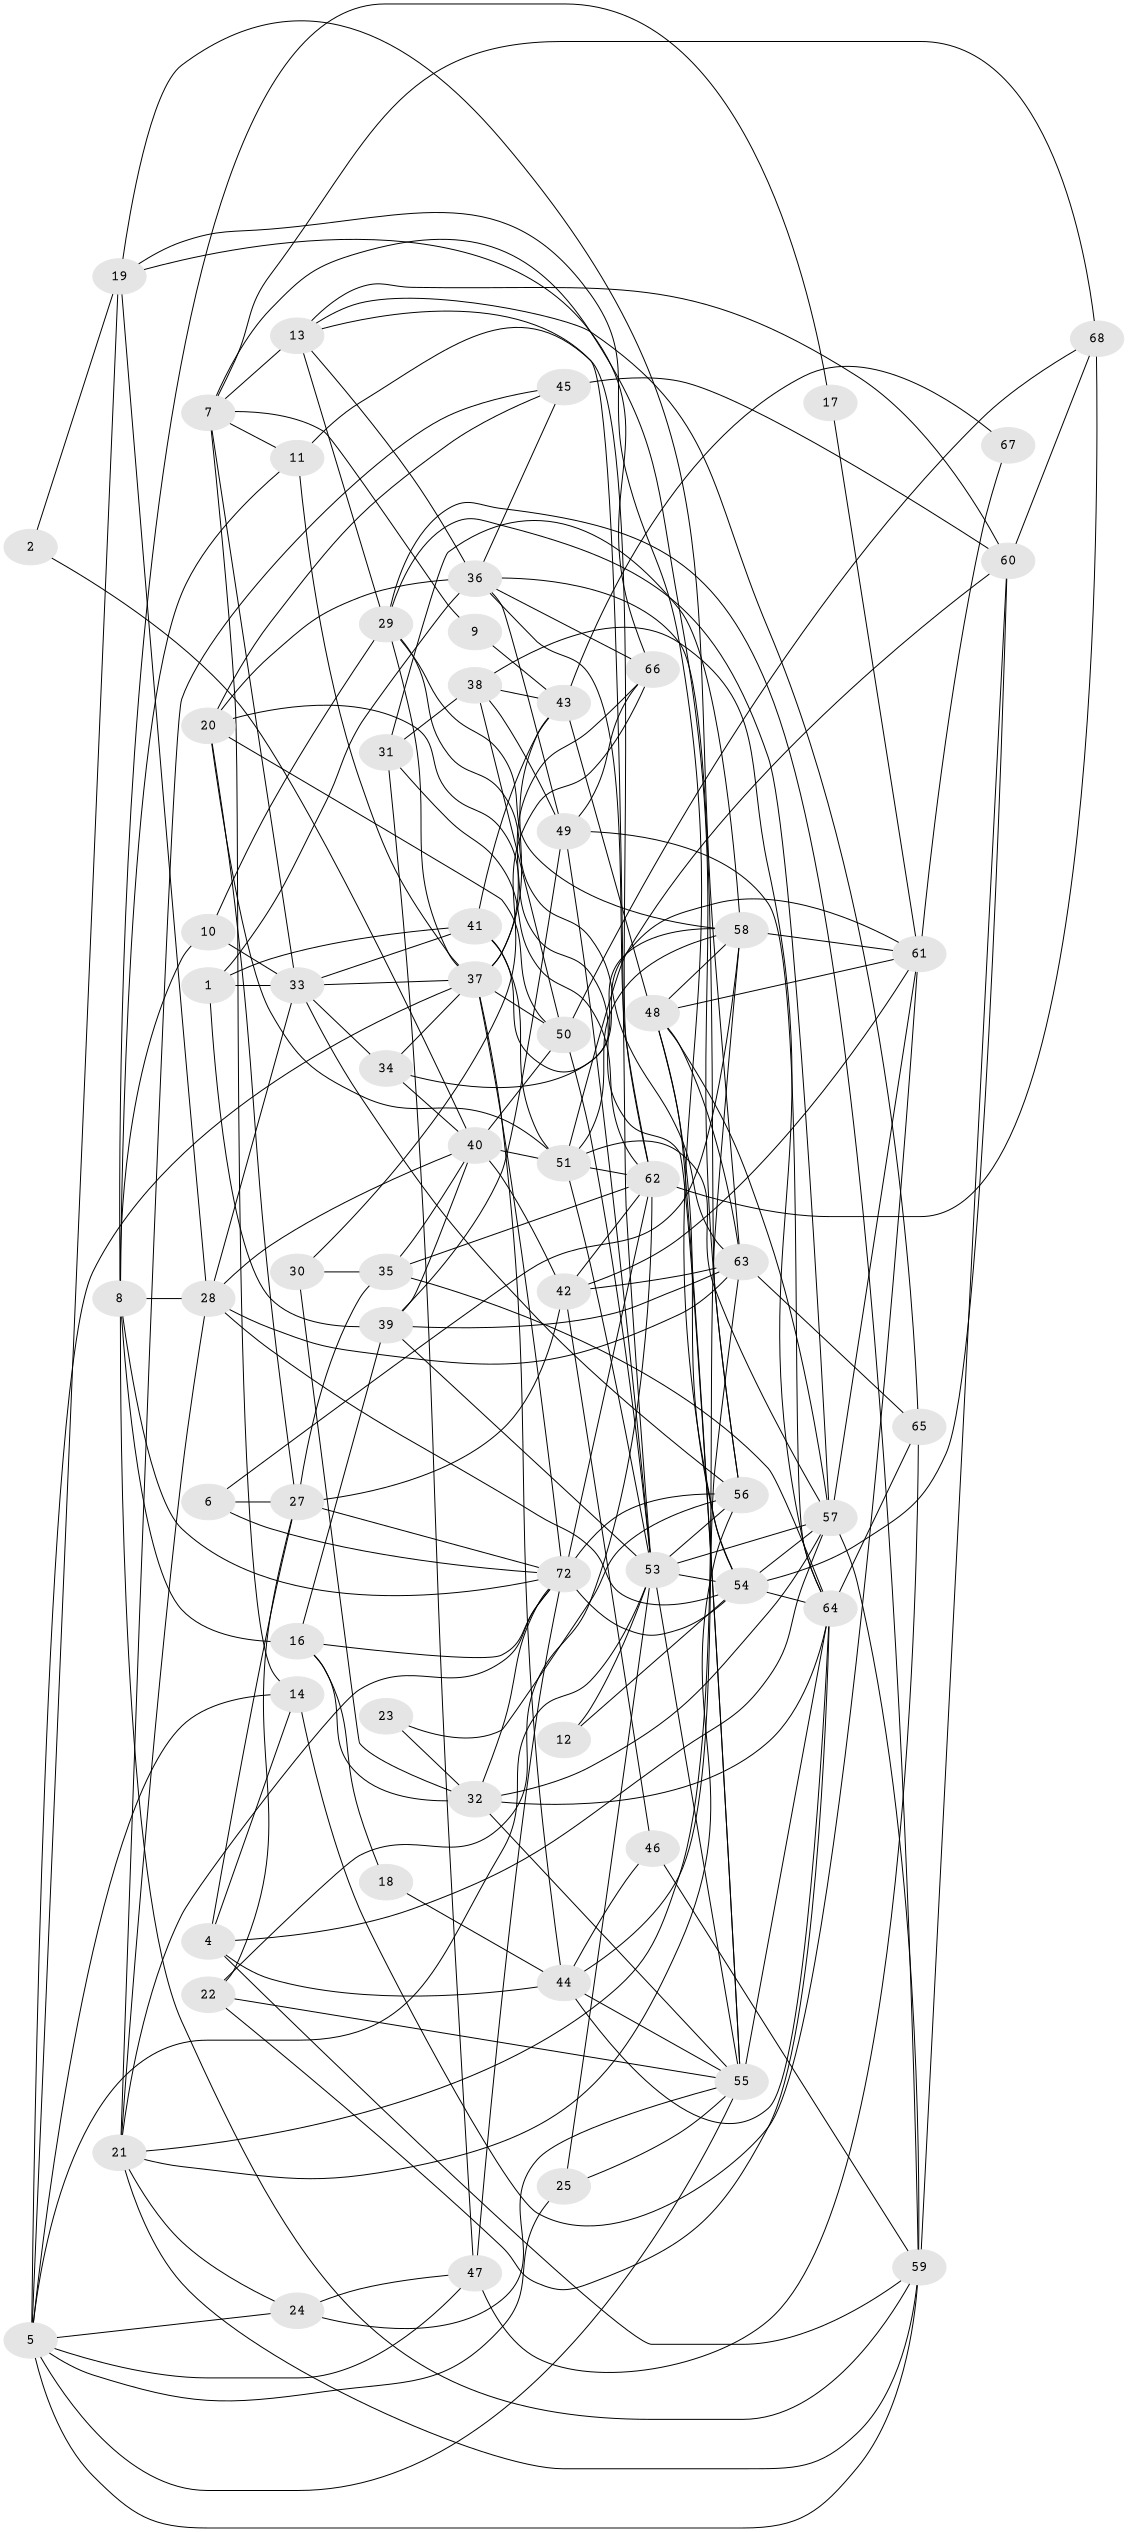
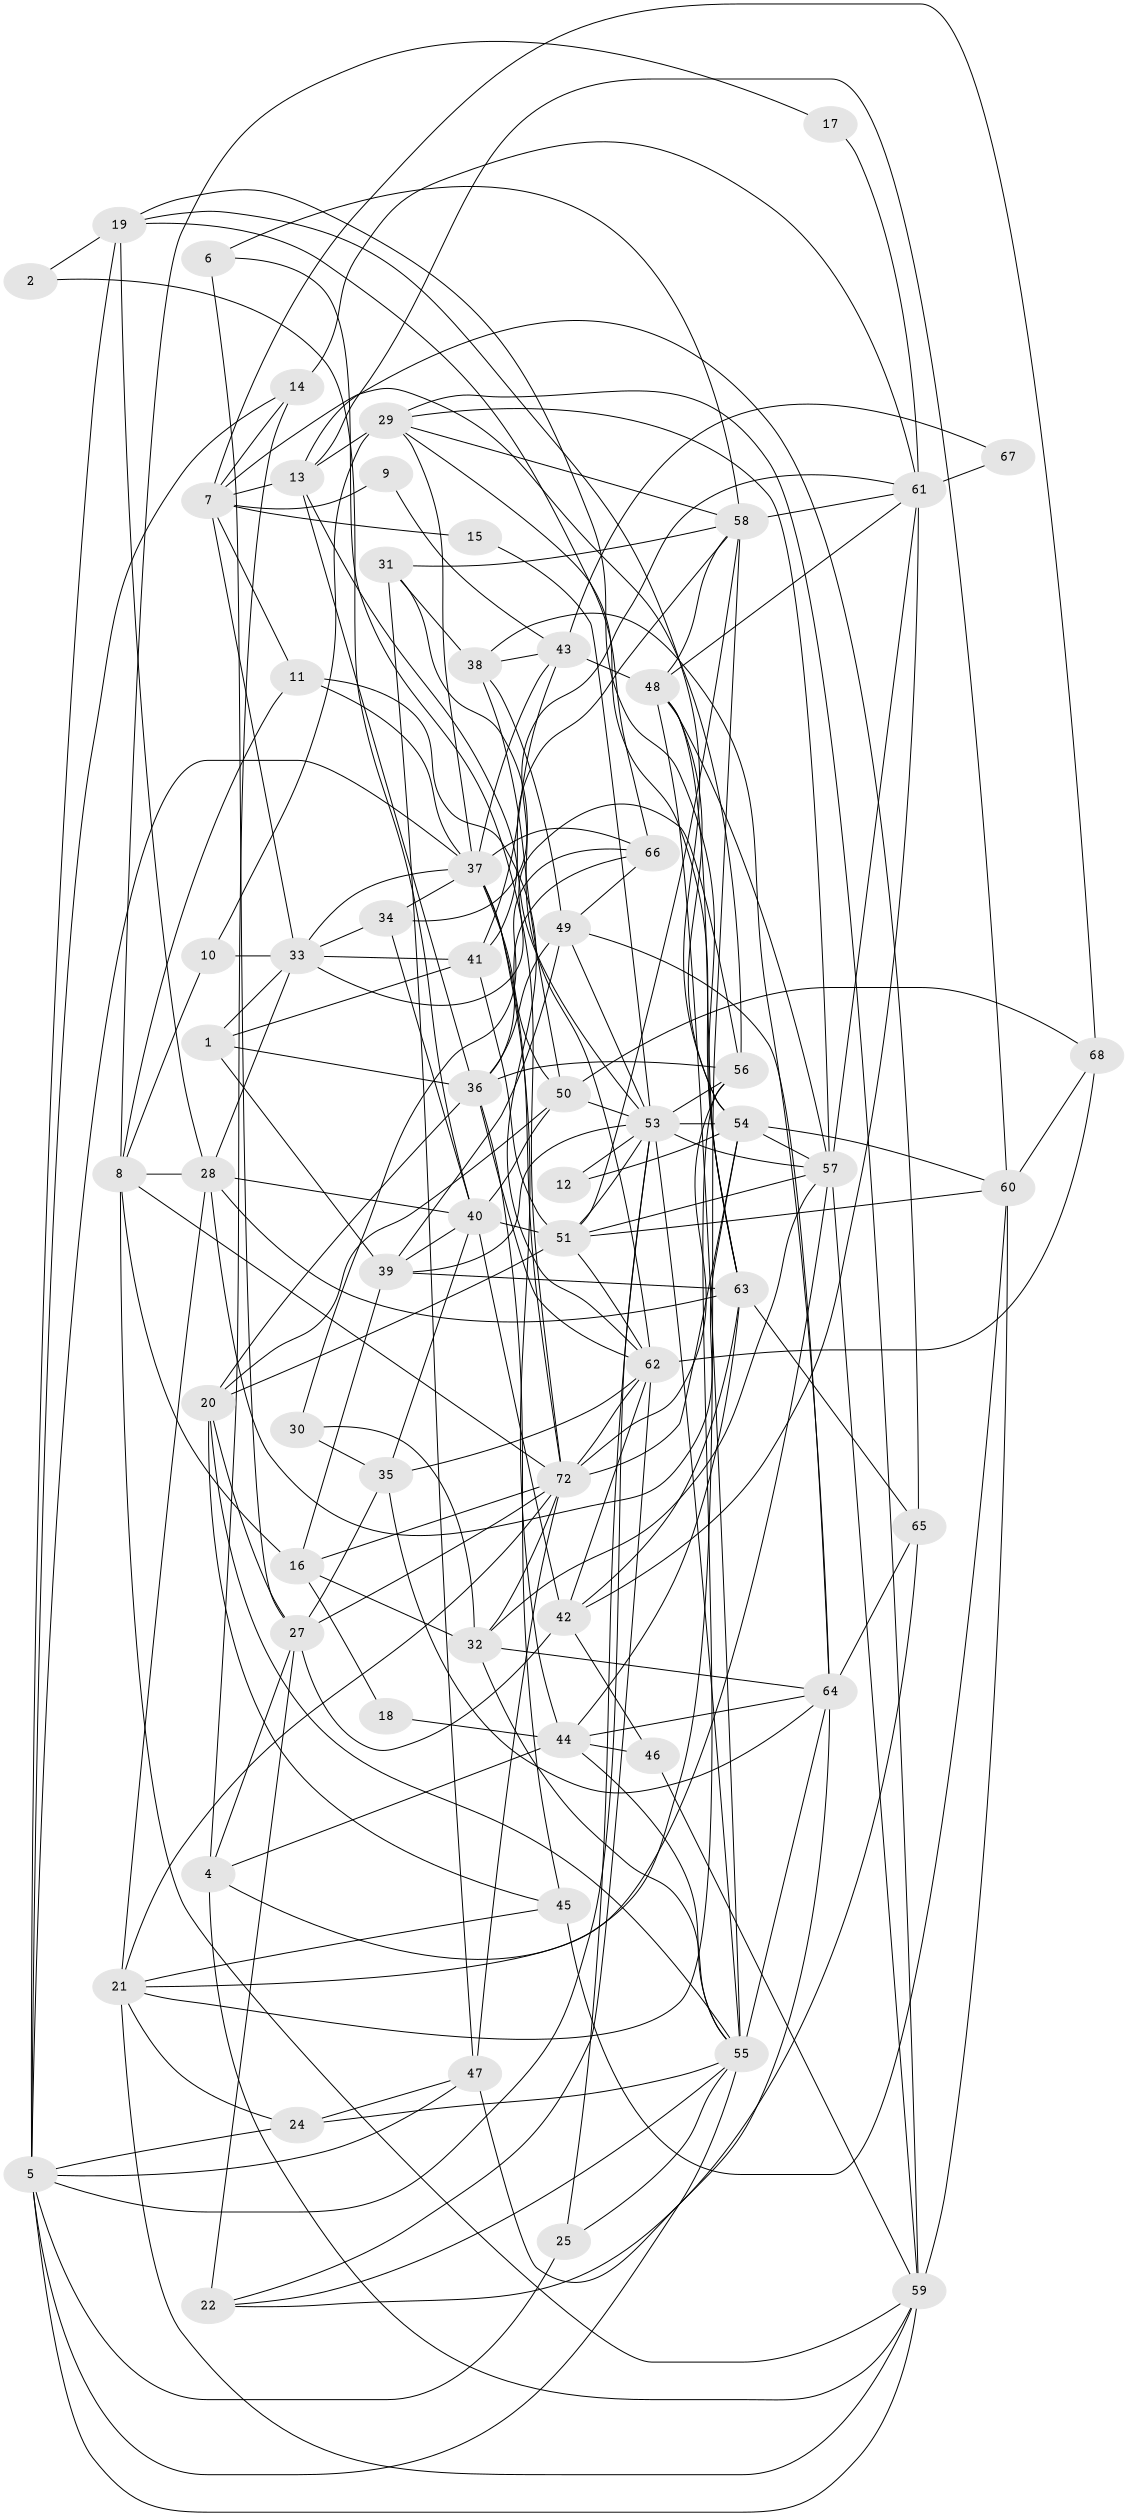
node "15": added
edge "54" -- "64": removed
node "23": removed
